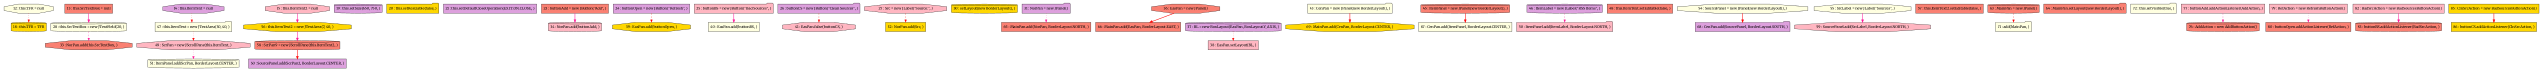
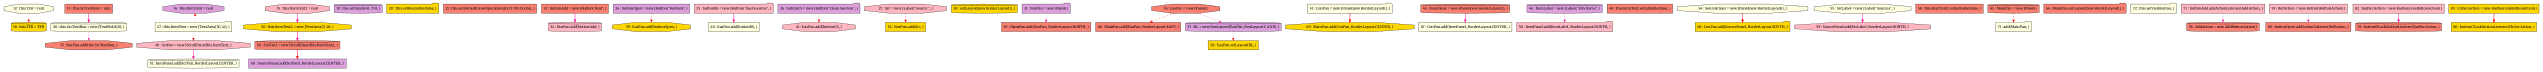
node "21 : this.setDefaultCloseOperation(EXIT_ON_CLOSE, )": fillcolor plum -> salmon
node "57 : this.ItemText2.setEditable(false, )": label "57 : this.ItemText2.setEditable(false, )" -> "58 : this.ItemText2.setEditable(false, )"
edge "14 : this.ItemText = null" -> "47 : this.ItemText = new JTextArea(30, 40, )": reversed
edge "36 : EasPan = new JPanel()" -> "66 : MainPan.add(EasPan, BorderLayout.EAST, )": style bold -> dashed
edge "36 : EasPan = new JPanel()" -> "37 : BL = new BoxLayout(EasPan, BoxLayout.Y_AXIS, )": added
edge "45 : ItemPanel = new JPanel(new BorderLayout(), )" -> "67 : CenPan.add(ItemPanel, BorderLayout.CENTER, )": color red -> deeppink
node "41 : EasPan.false(buttonCS, )": label "41 : EasPan.false(buttonCS, )" -> "41 : EasPan.add(buttonCS, )"
node "68 : CenPan.add(SourcePanel, BorderLayout.SOUTH, )": fillcolor plum -> gold
node "58 : ScrPan9 = new JScrollPane(this.ItemText2, )": label "58 : ScrPan9 = new JScrollPane(this.ItemText2, )" -> "58 : ScrPan2 = new JScrollPane(this.ItemText2, )"
node "38 : EasPan.setLayout(BL, )": fillcolor lightpink -> gold
edge "49 : ScrPan = new JScrollPane(this.ItemText, )" -> "51 : ItemPanel.add(ScrPan, BorderLayout.CENTER, )": style dotted -> bold
node "60 : SourcePanel.add(ScrPan2, BorderLayout.CENTER, )": label "60 : SourcePanel.add(ScrPan2, BorderLayout.CENTER, )" -> "60 : SourcePanel.add(ScrPan7, BorderLayout.CENTER, )"
